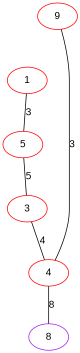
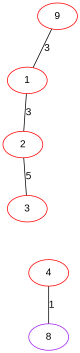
node "5": label "5" -> "2"
edge "9" -- "4": now "9" -- "1"
edge "3" -- "4": removed, label "4"
edge "4" -- "8": label "8" -> "1"
